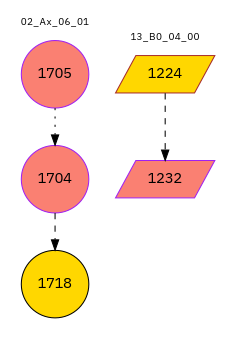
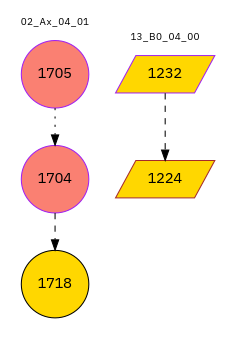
cluster "02_Ax_06_01": label "02_Ax_06_01" -> "02_Ax_04_01"
edge "1224" -> "1232": reversed
node "1232": fillcolor salmon -> gold
